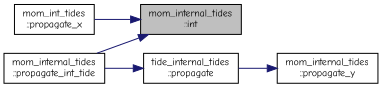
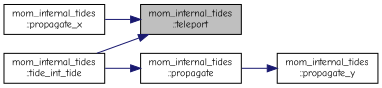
node "mom_int_tides ::propagate_x": label "mom_int_tides ::propagate_x" -> "mom_internal_tides ::propagate_x"
node "mom_internal_tides ::int": label "mom_internal_tides ::int" -> "mom_internal_tides ::teleport"
node "mom_internal_tides ::propagate_int_tide": label "mom_internal_tides ::propagate_int_tide" -> "mom_internal_tides ::tide_int_tide"
node "tide_internal_tides ::propagate": label "tide_internal_tides ::propagate" -> "mom_internal_tides ::propagate"
